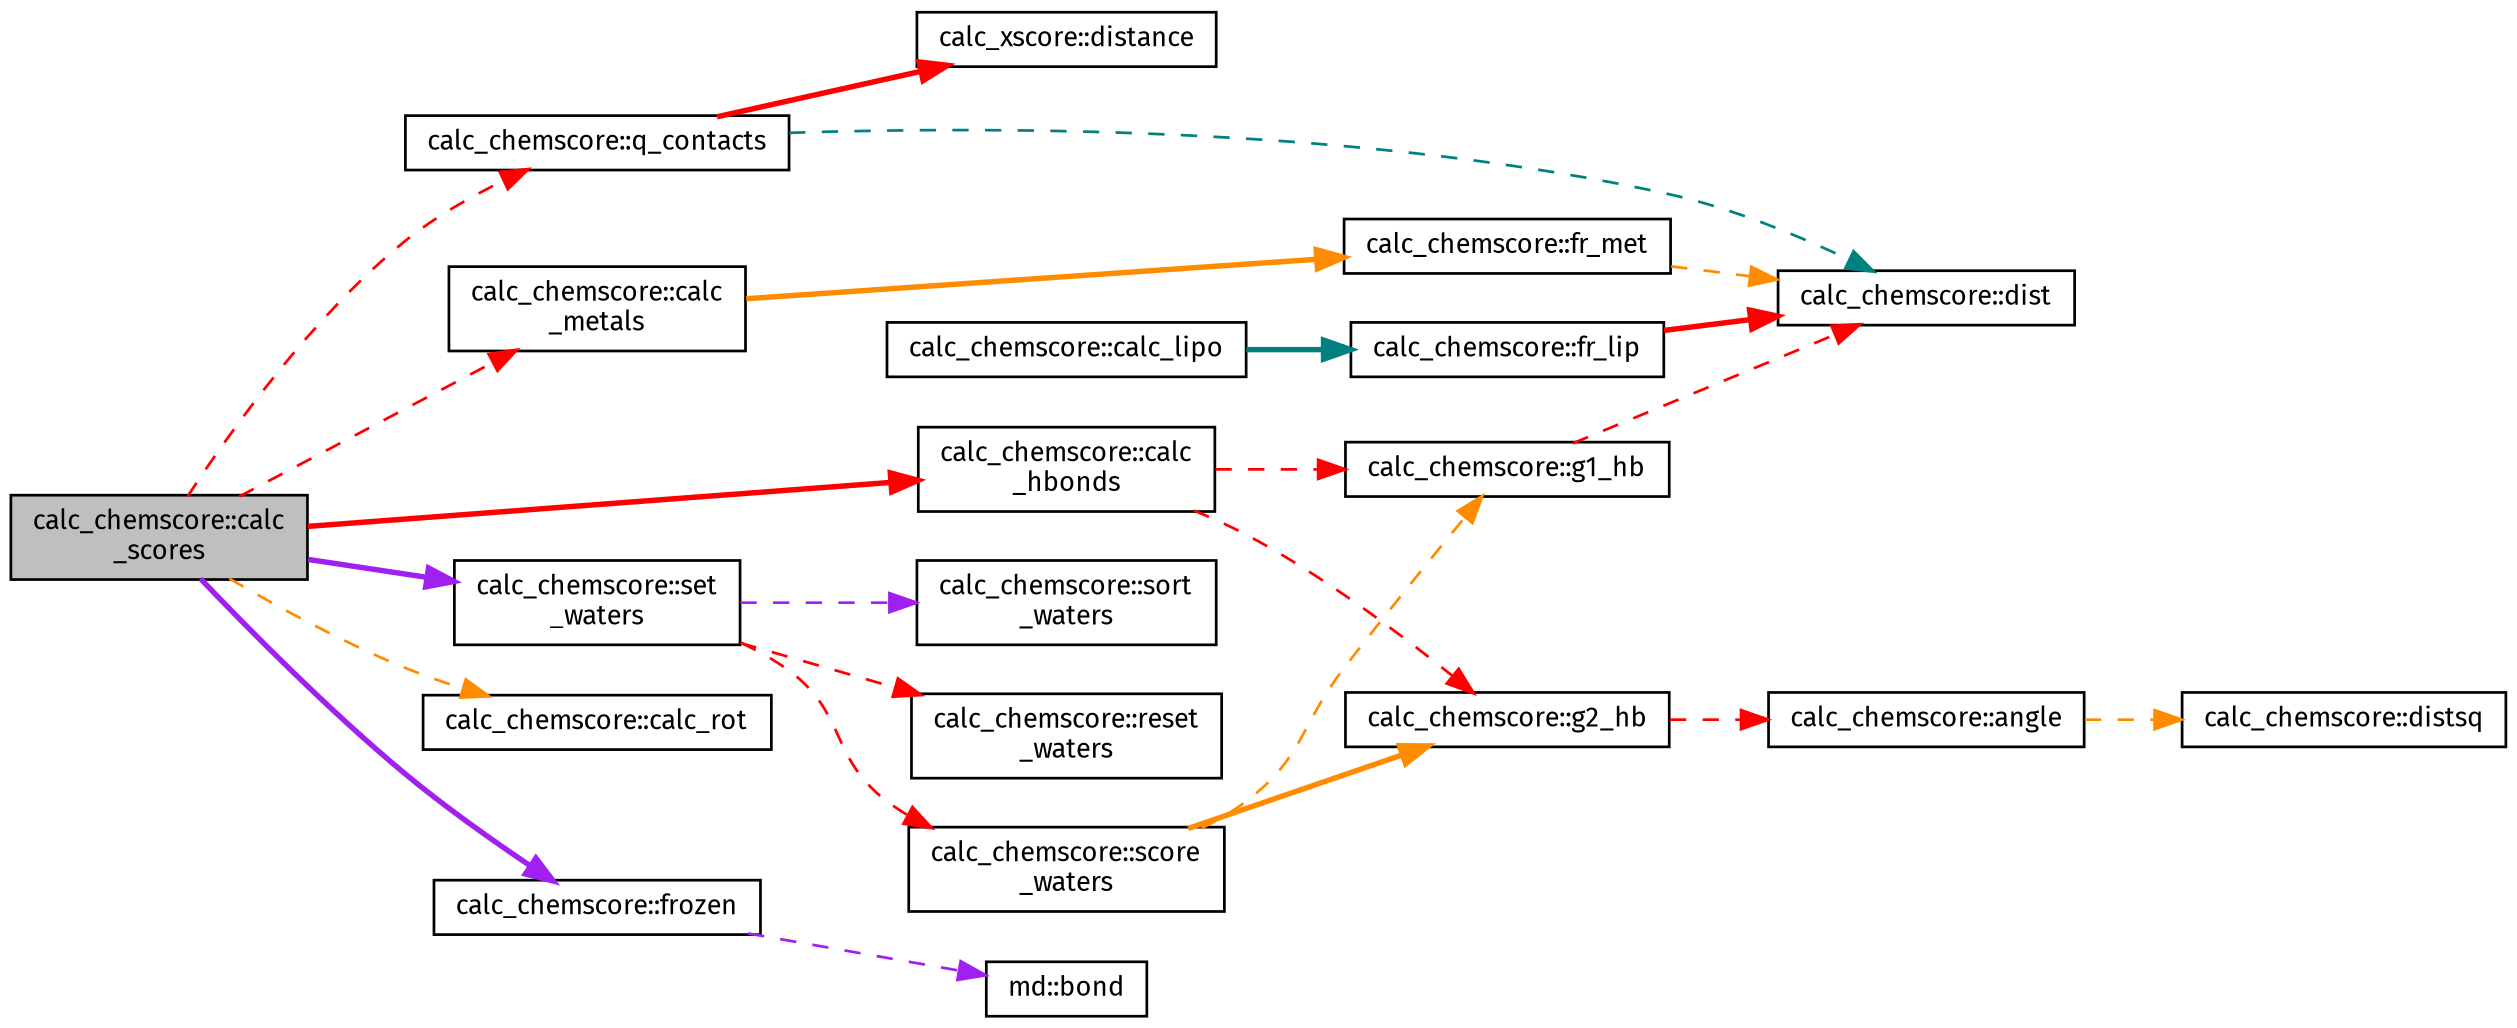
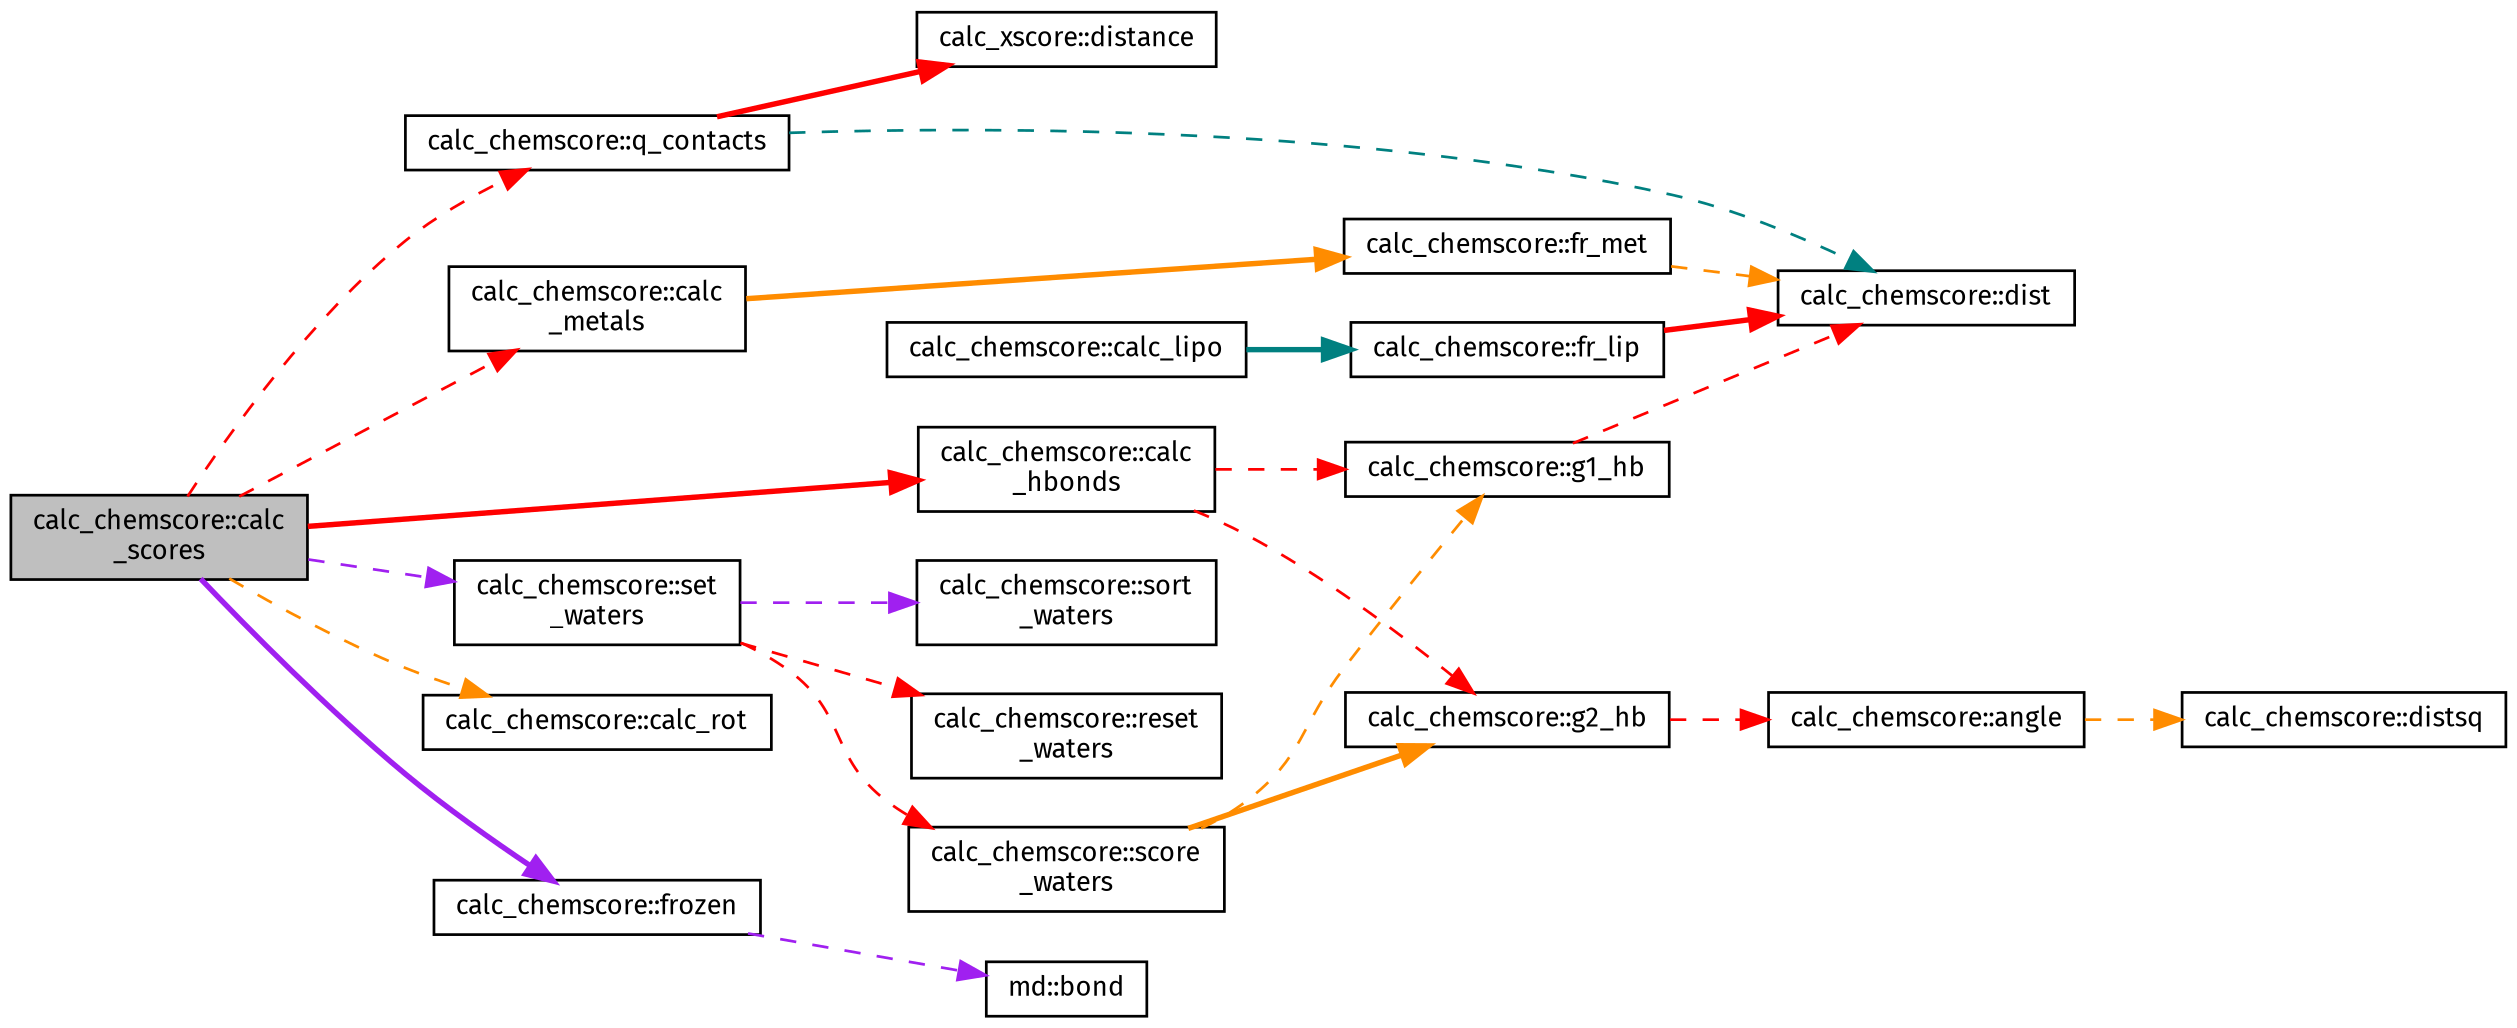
edge "calc_chemscore::calc _scores" -> "calc_chemscore::set _waters": style bold -> dashed
